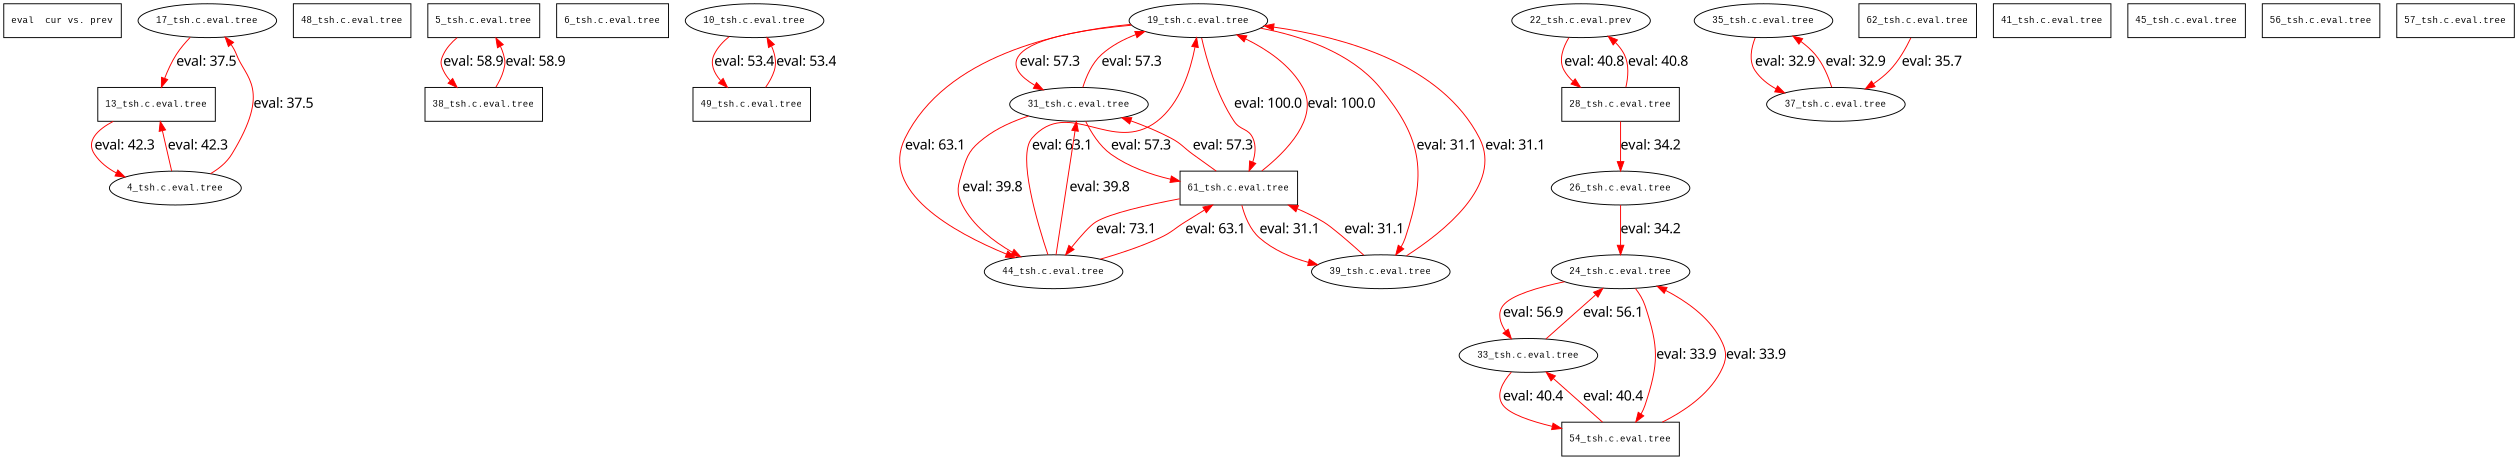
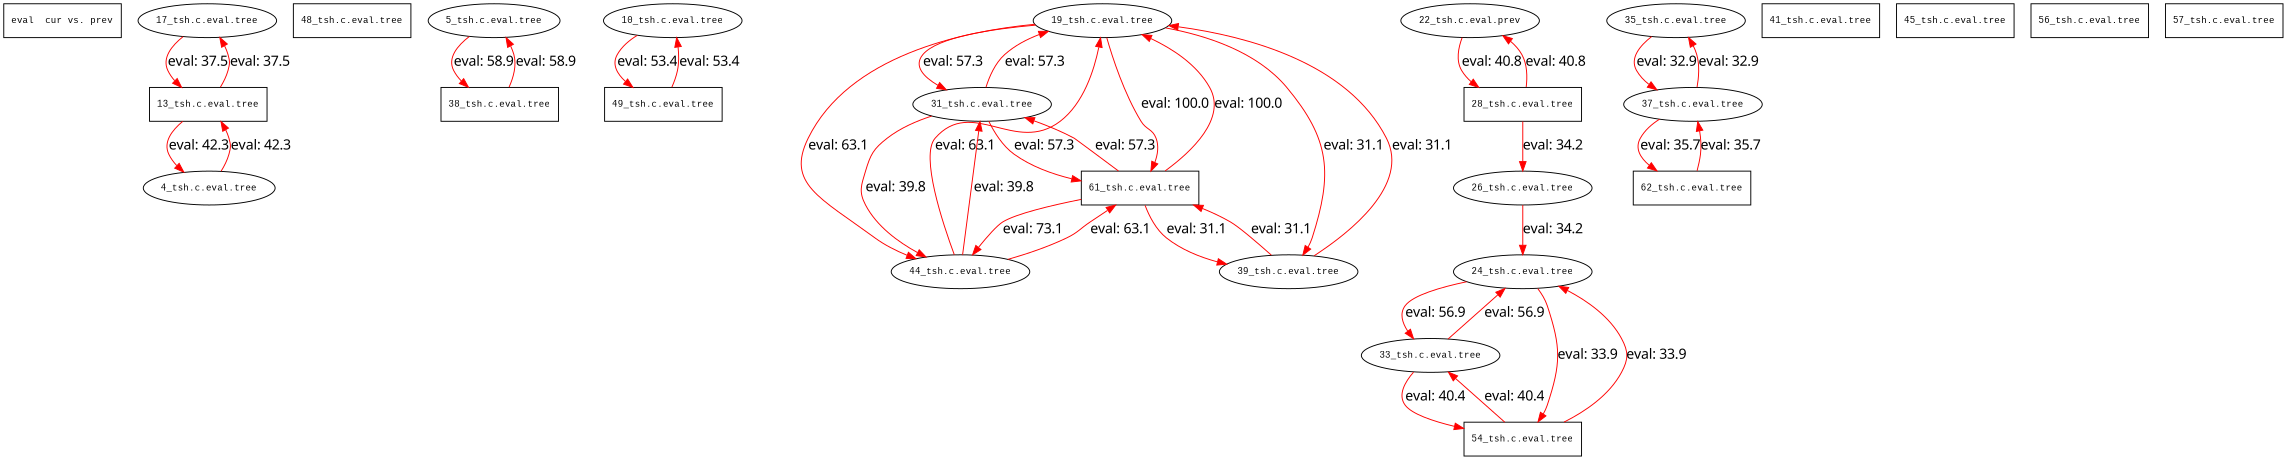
node "5_tsh.c.eval.tree": shape box -> ellipse
node "6_tsh.c.eval.tree": removed
edge "4_tsh.c.eval.tree" -> "17_tsh.c.eval.tree": now "13_tsh.c.eval.tree" -> "17_tsh.c.eval.tree"
edge "37_tsh.c.eval.tree" -> "62_tsh.c.eval.tree": added, label "eval: 35.7"
edge "33_tsh.c.eval.tree" -> "24_tsh.c.eval.tree": label "eval: 56.1" -> "eval: 56.9"
